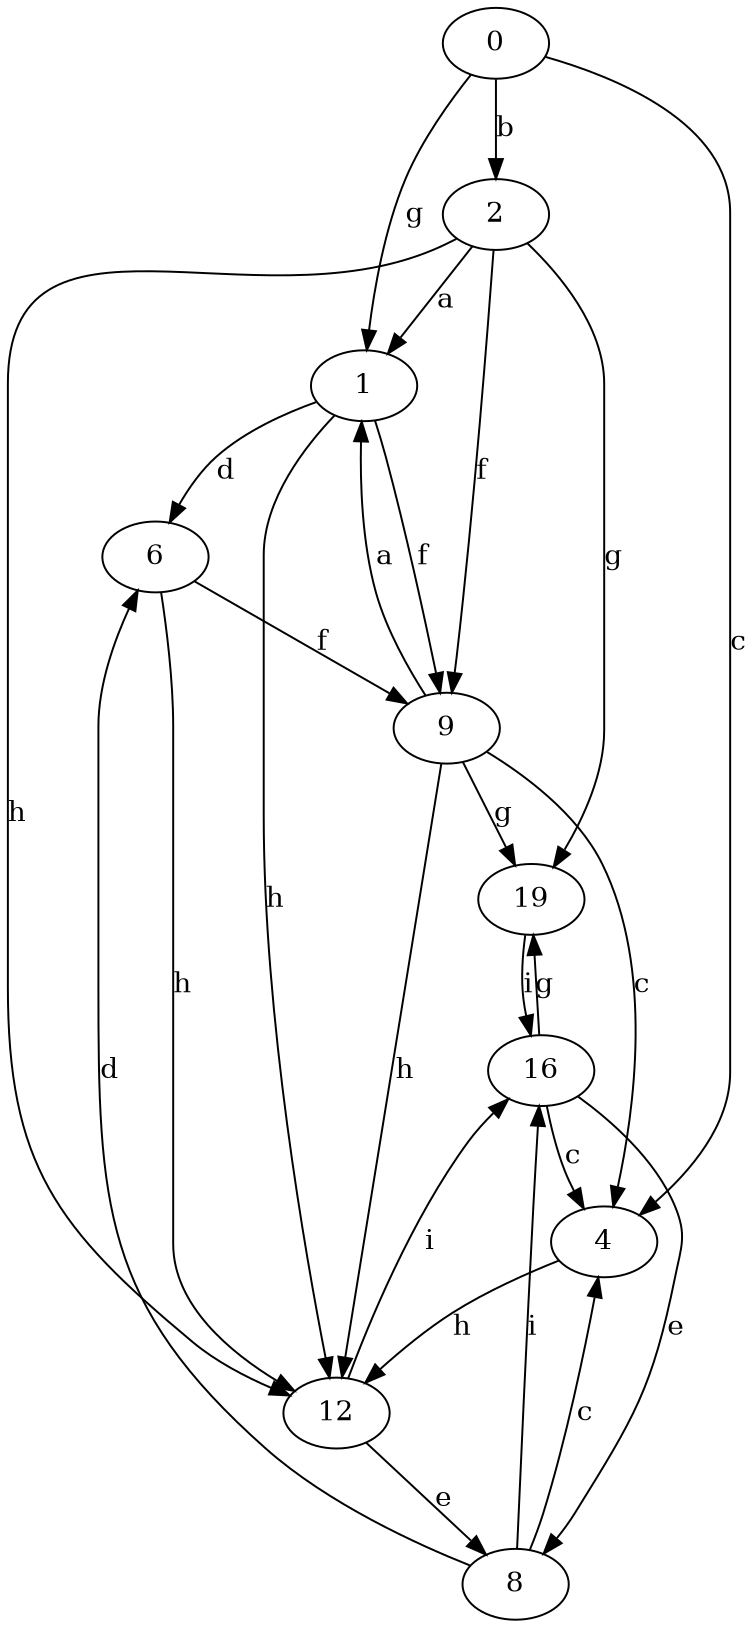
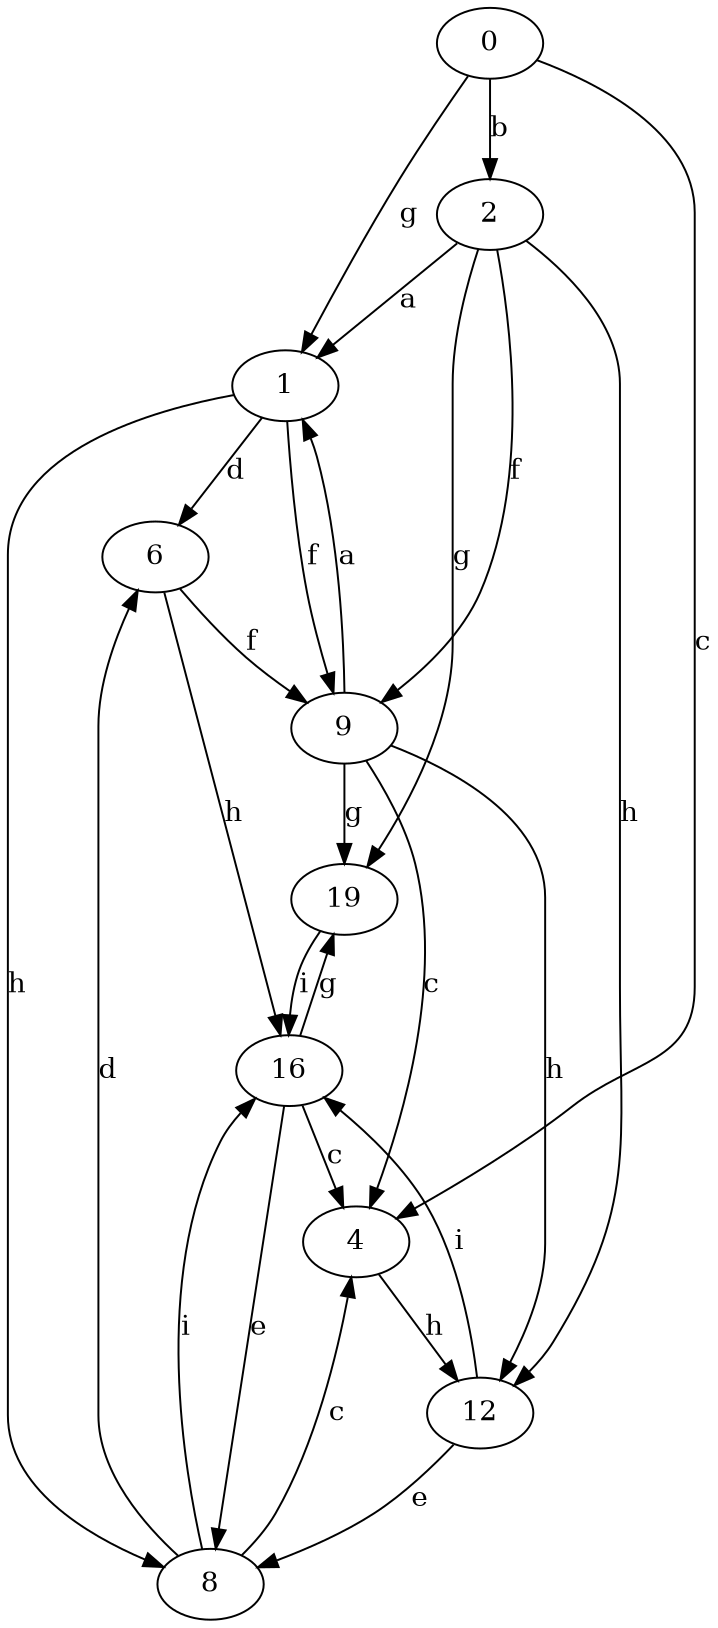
edge "1" -> "12": now "1" -> "8"
edge "6" -> "12": now "6" -> "16"
